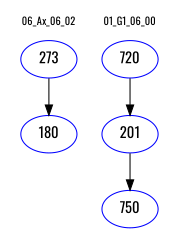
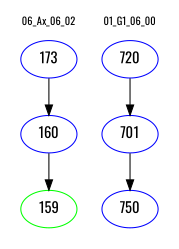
node "273": label "273" -> "173"
node "180": label "180" -> "160"
node "201": label "201" -> "701"
node "159": added
